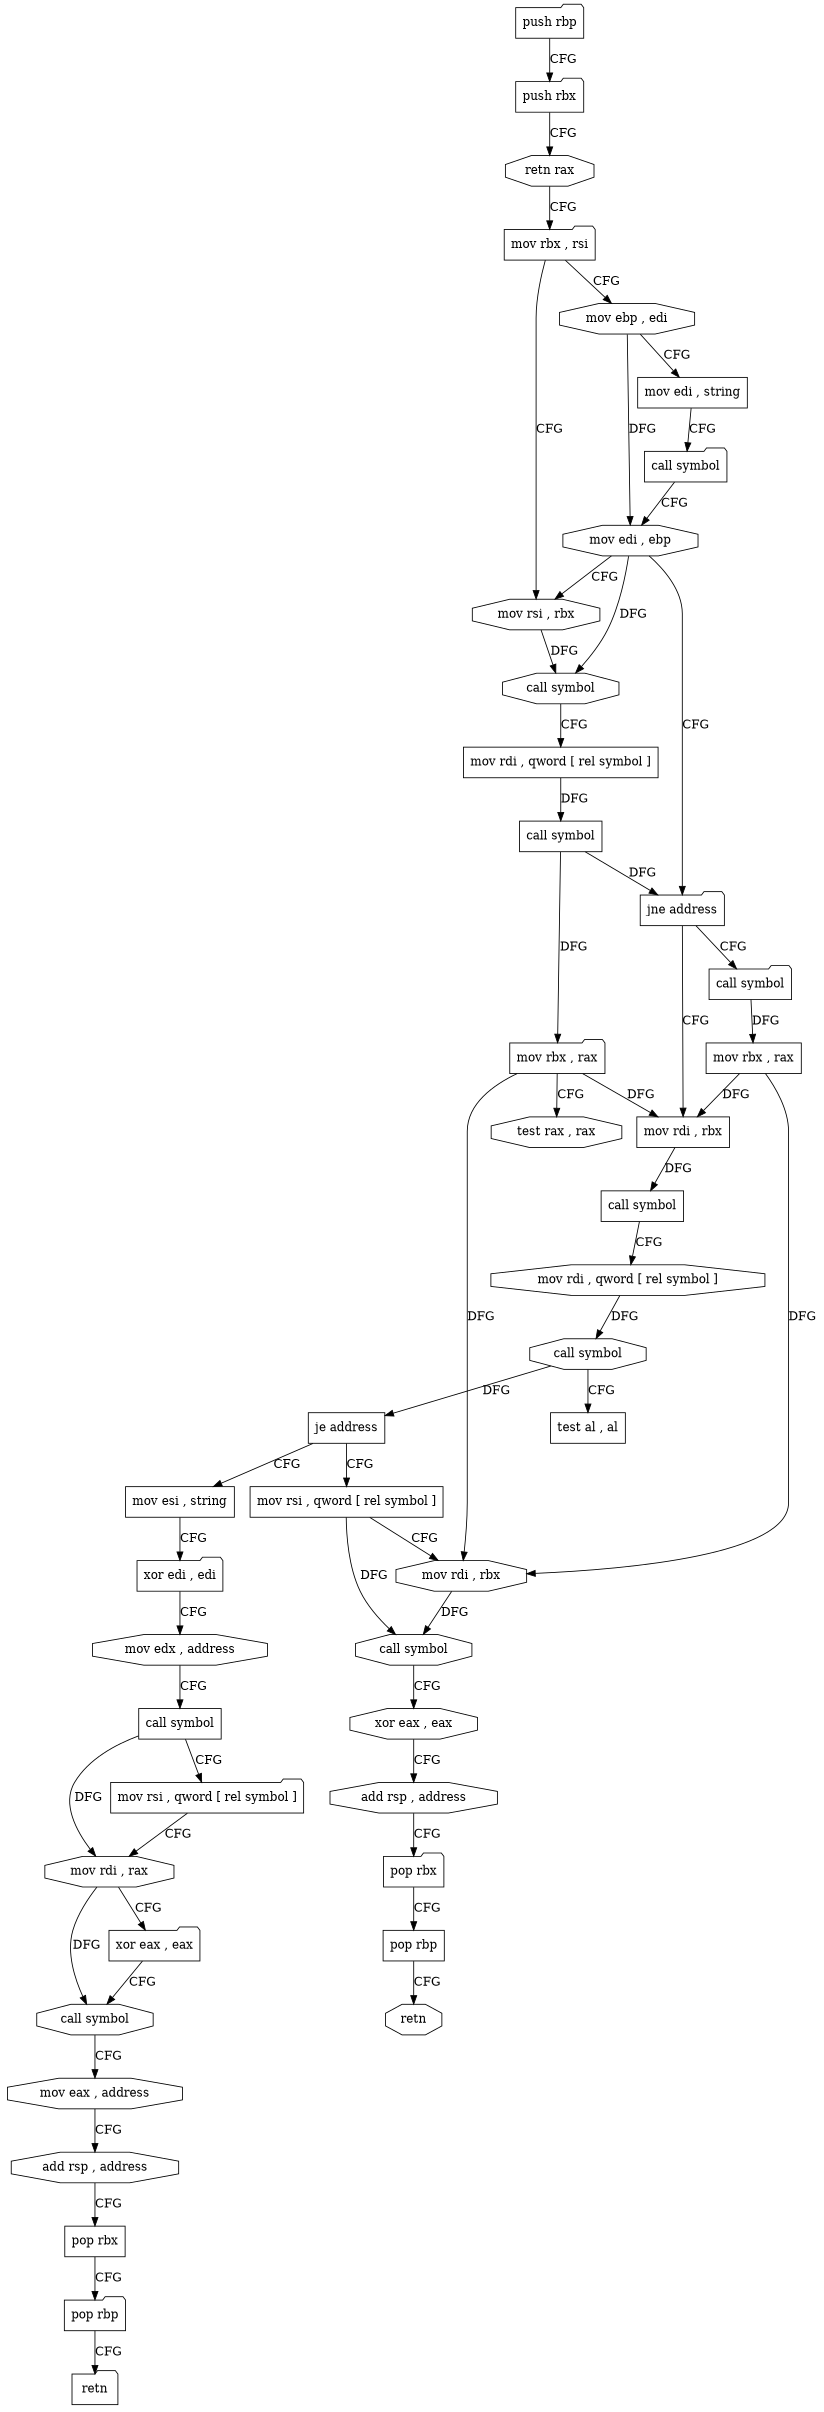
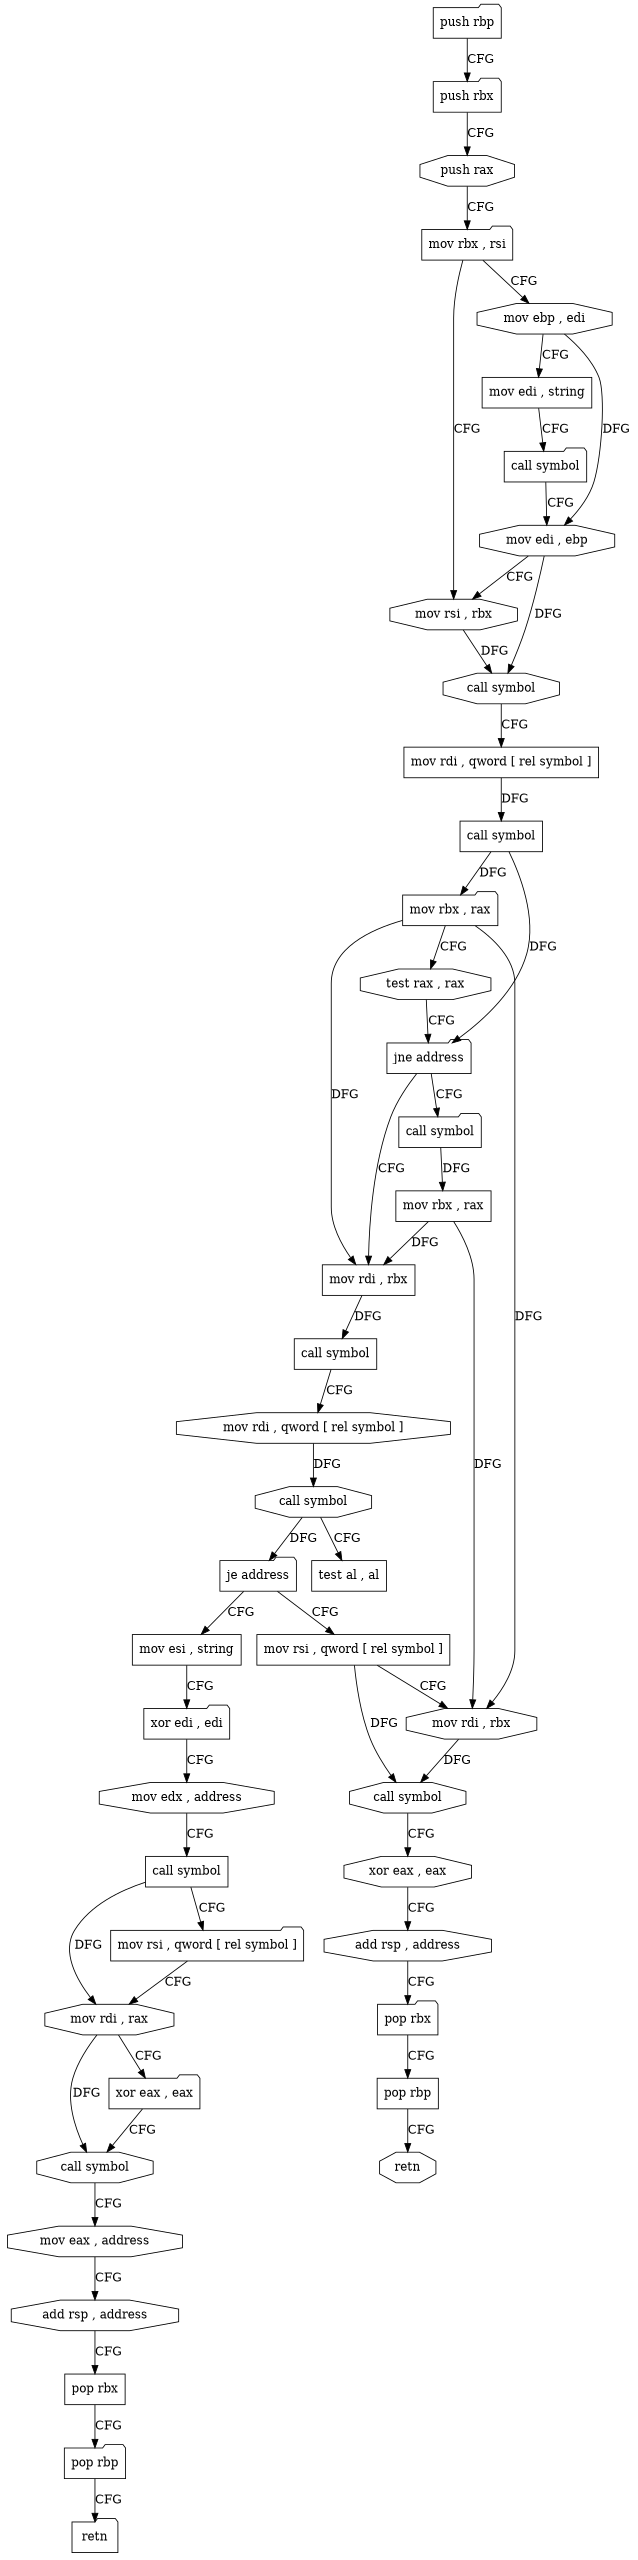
node "retn rax": label "retn rax" -> "push rax"
edge "mov edi , ebp" -> "jne address": now "test rax , rax" -> "jne address"
node "je address": shape box -> folder
